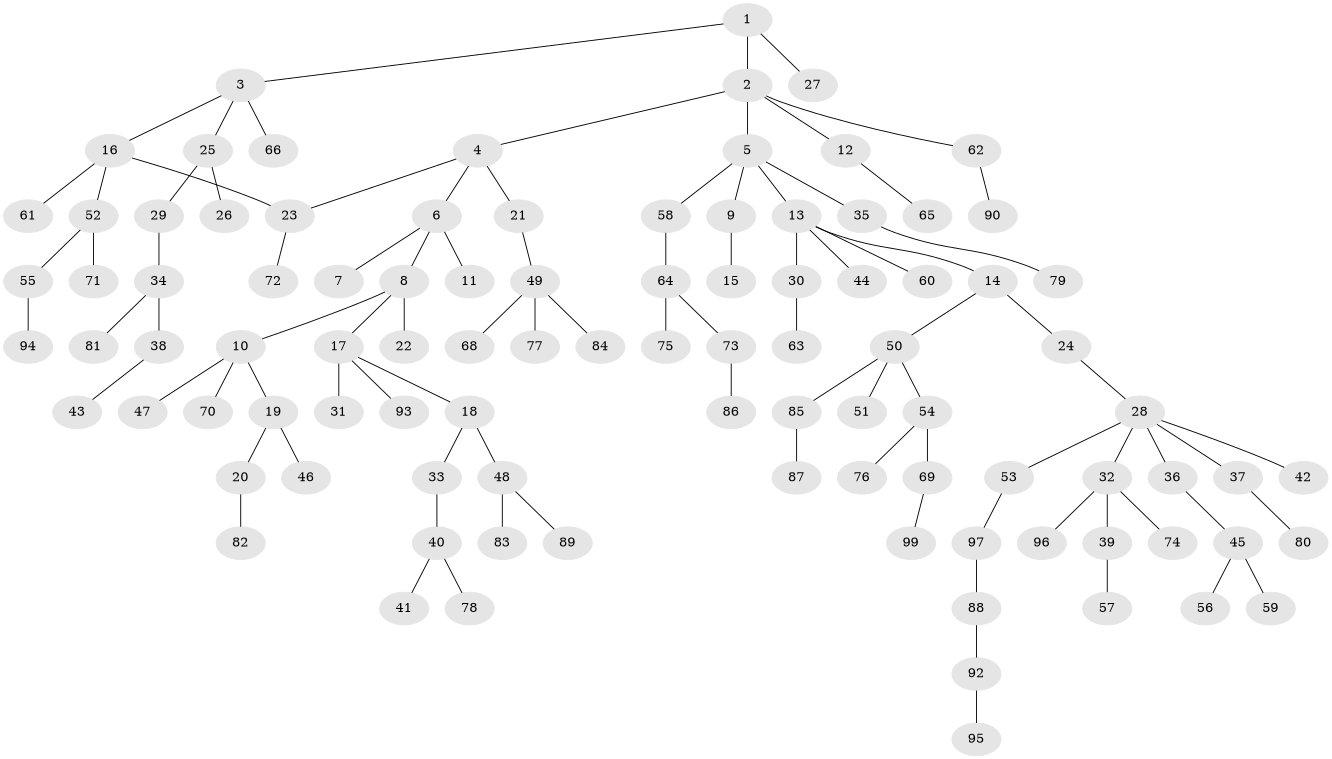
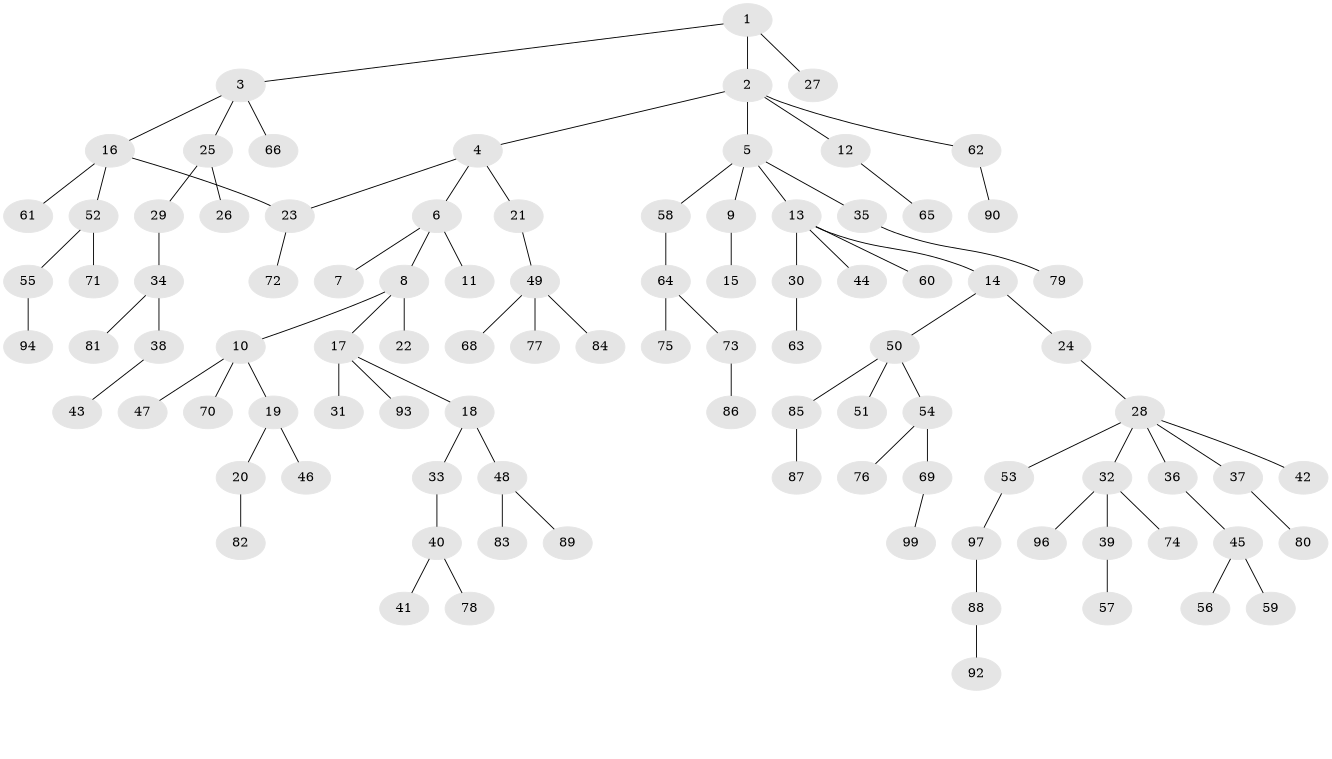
node "95": removed
